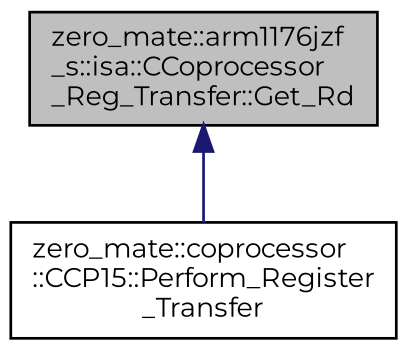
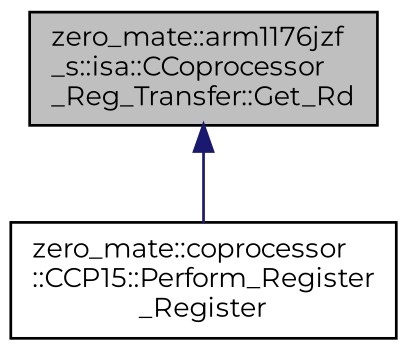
node "zero_mate::coprocessor ::CCP15::Perform_Register _Transfer": label "zero_mate::coprocessor ::CCP15::Perform_Register _Transfer" -> "zero_mate::coprocessor ::CCP15::Perform_Register _Register"
